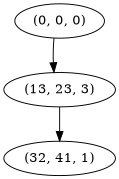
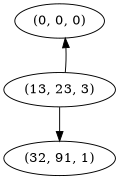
edge "(0, 0, 0)" -> "(13, 23, 3)": reversed
node "(32, 41, 1)": label "(32, 41, 1)" -> "(32, 91, 1)"
